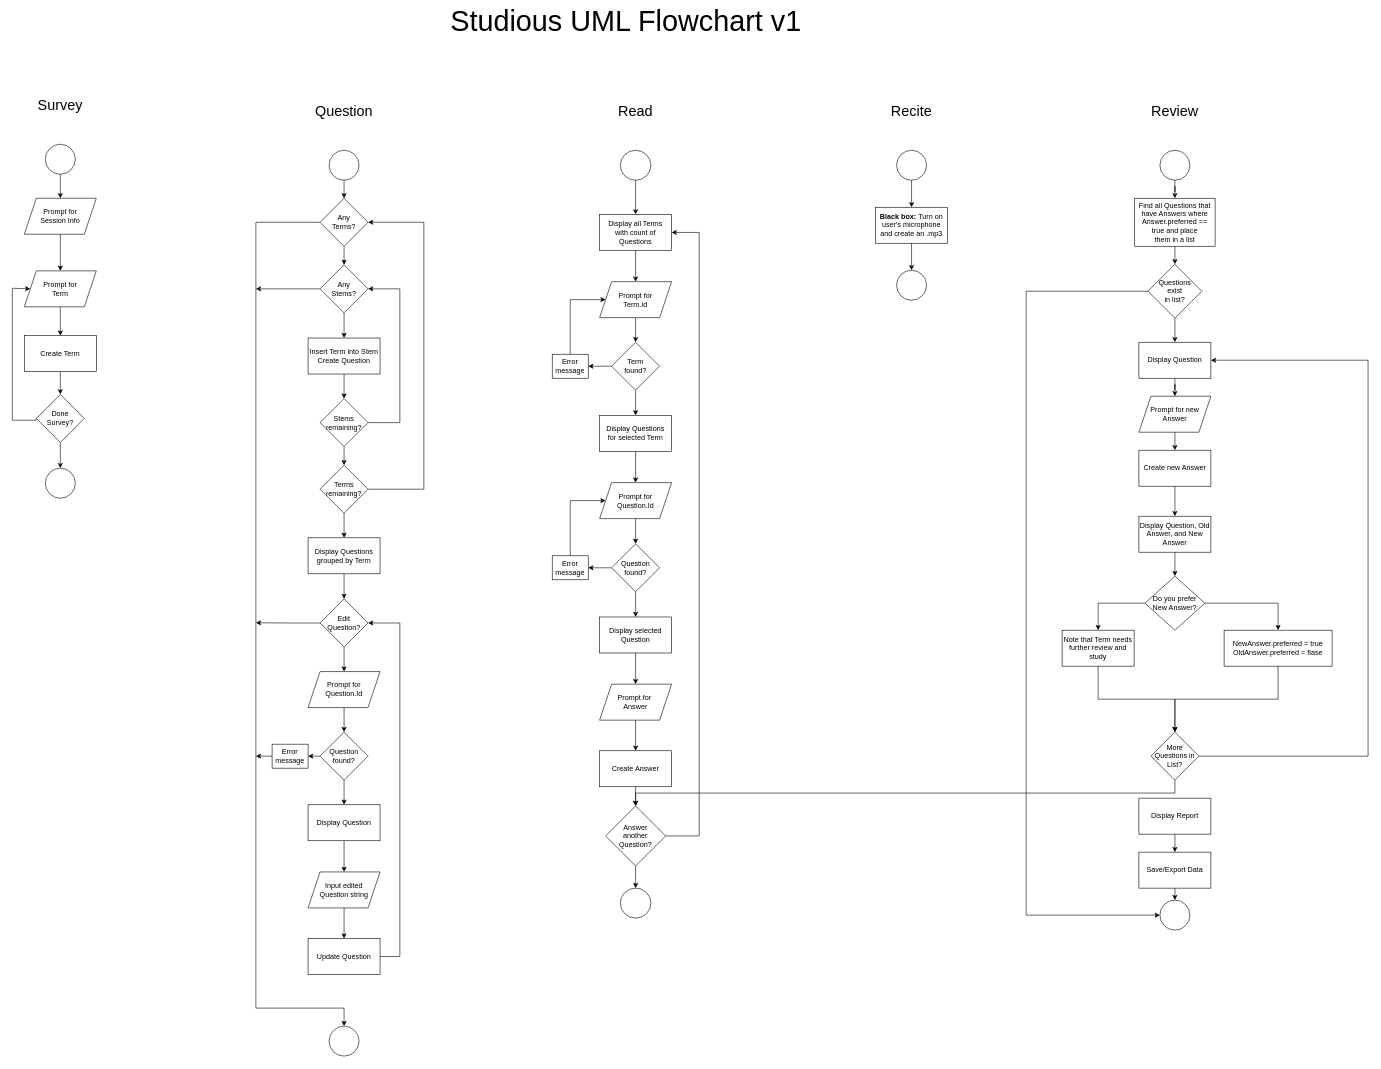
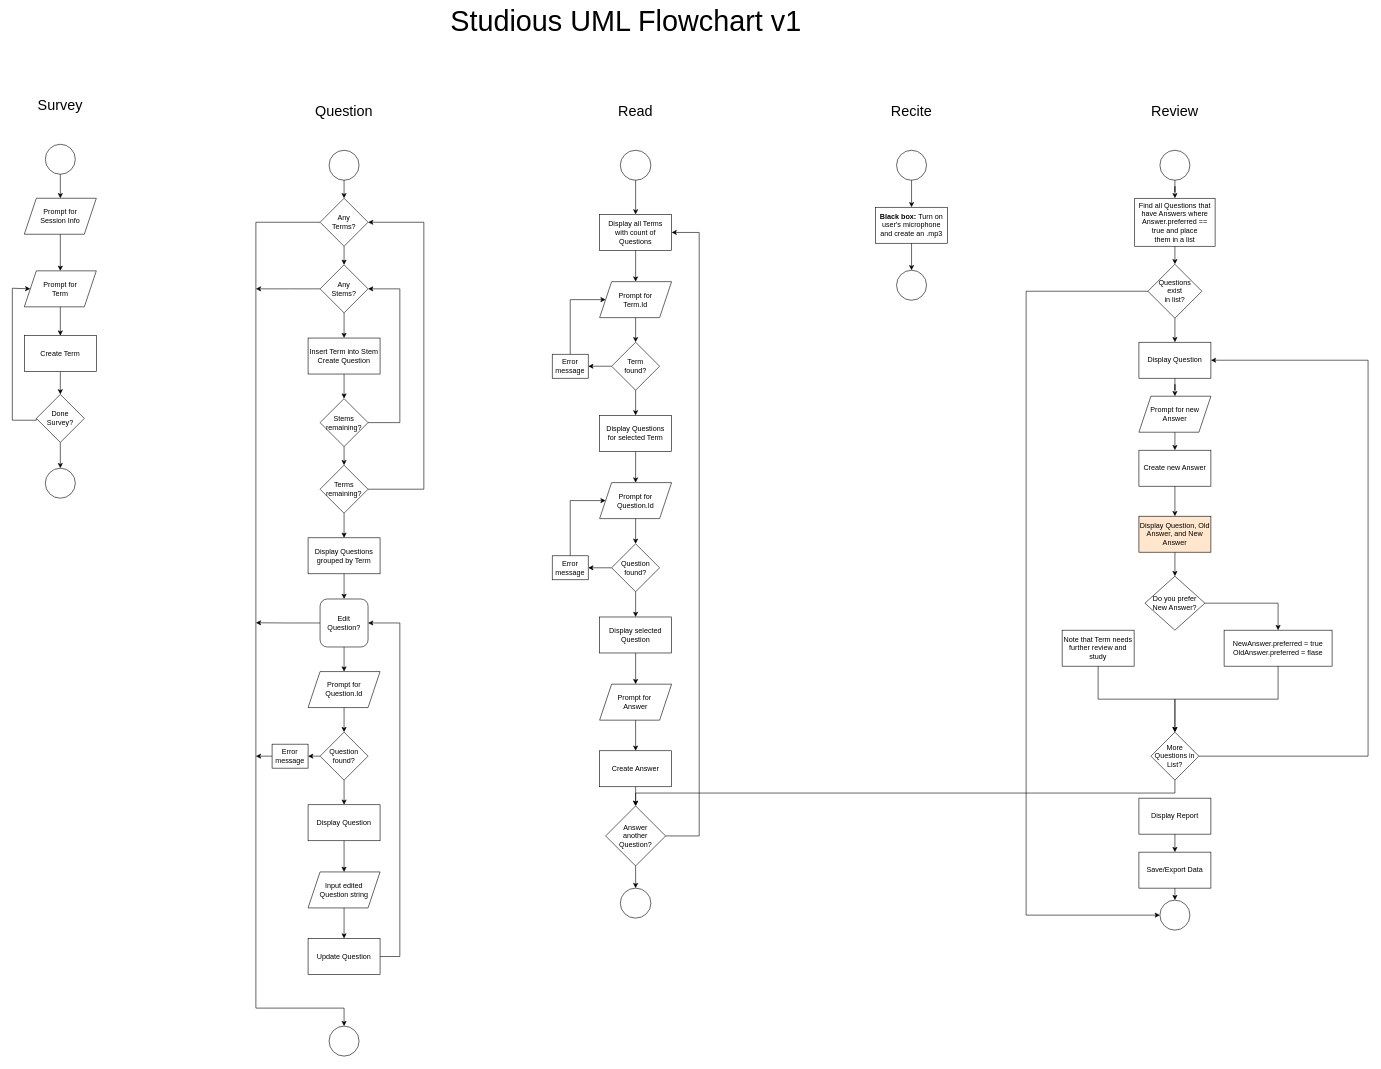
node "Display Question, Old Answer, and New Answer": fillcolor #ffffff -> #ffe6cc
edge "Do you preferNew Answer?" -> "Note that Term needs further review and study": removed
node "Edit Question?": shape diamond -> rounded rectangle
